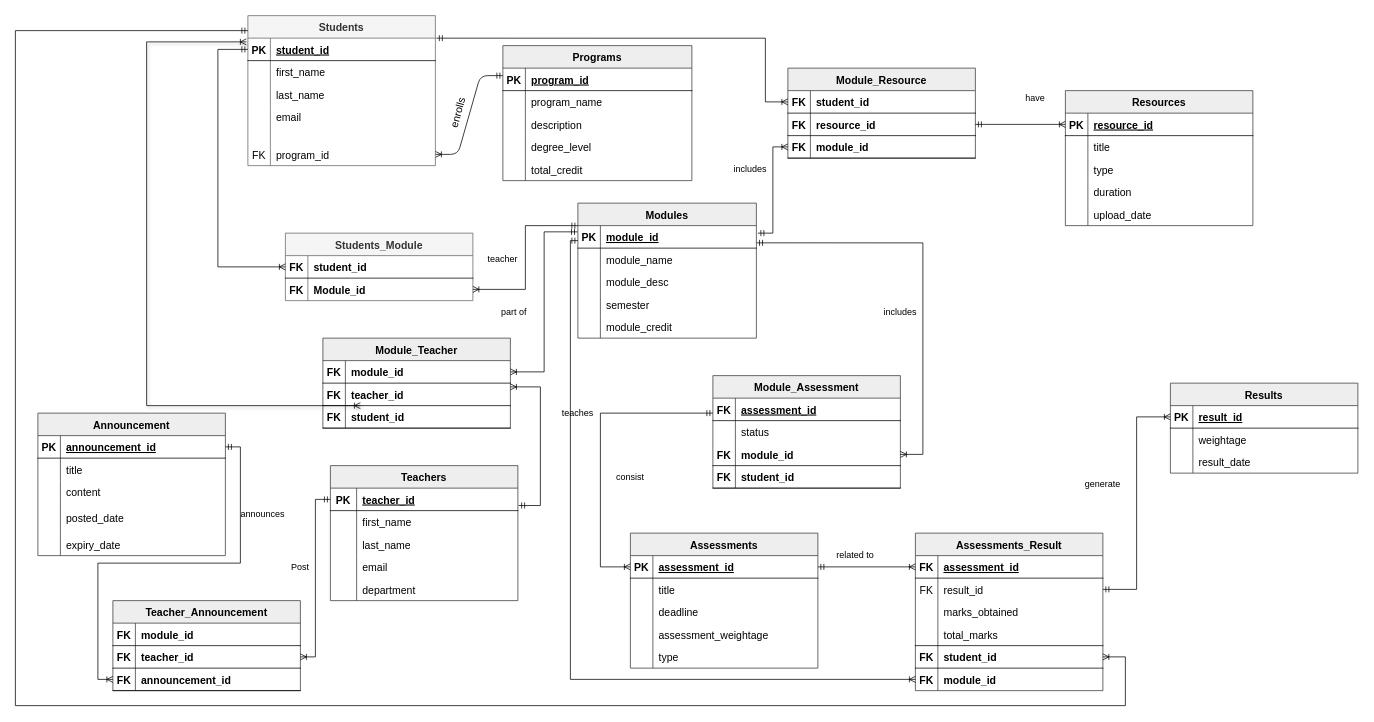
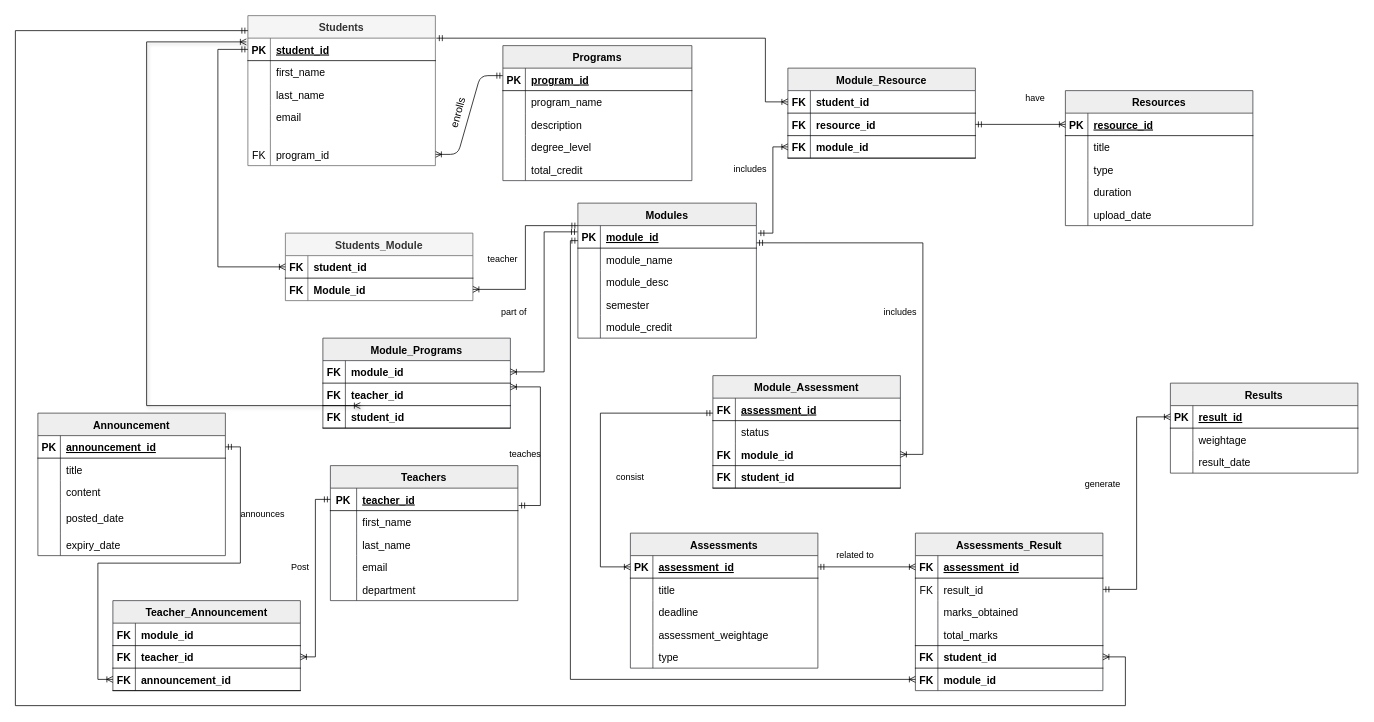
node "Module_Teacher": label "Module_Teacher" -> "Module_Programs"
node "teaches": moved (578, 413) -> (525, 454)
